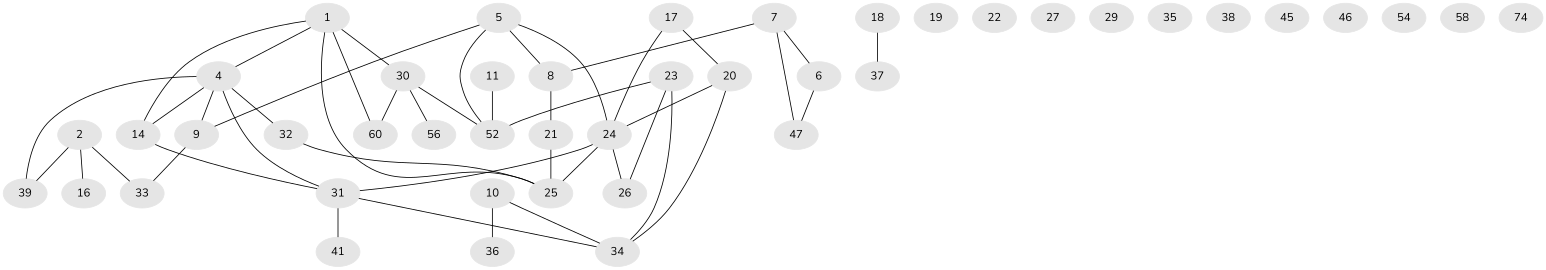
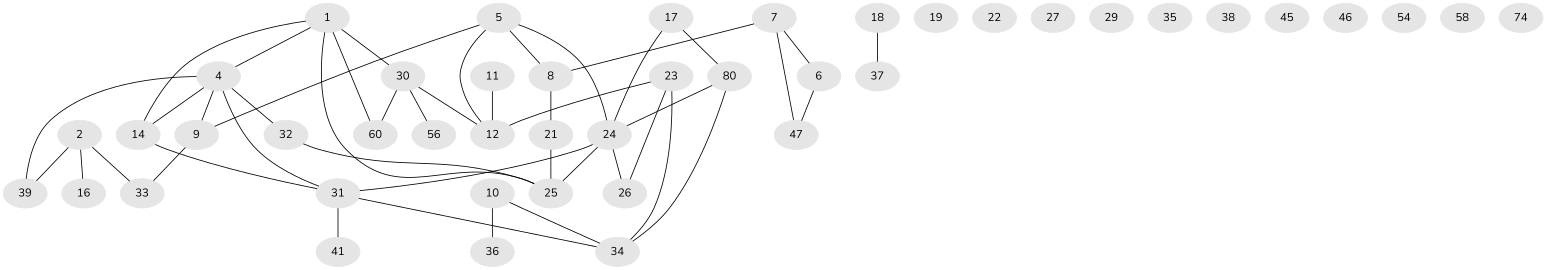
node "20": label "20" -> "80"
node "52": label "52" -> "12"
